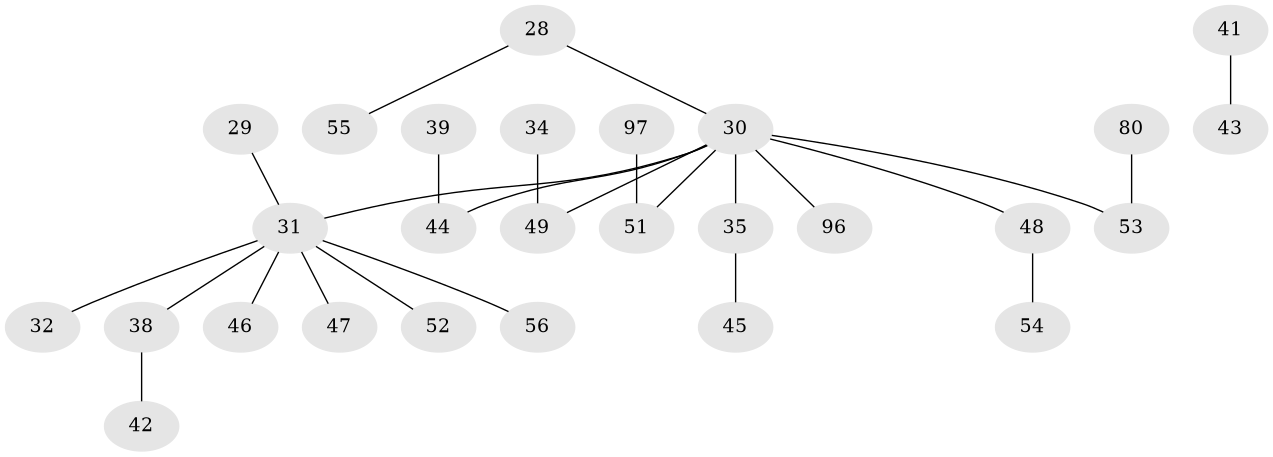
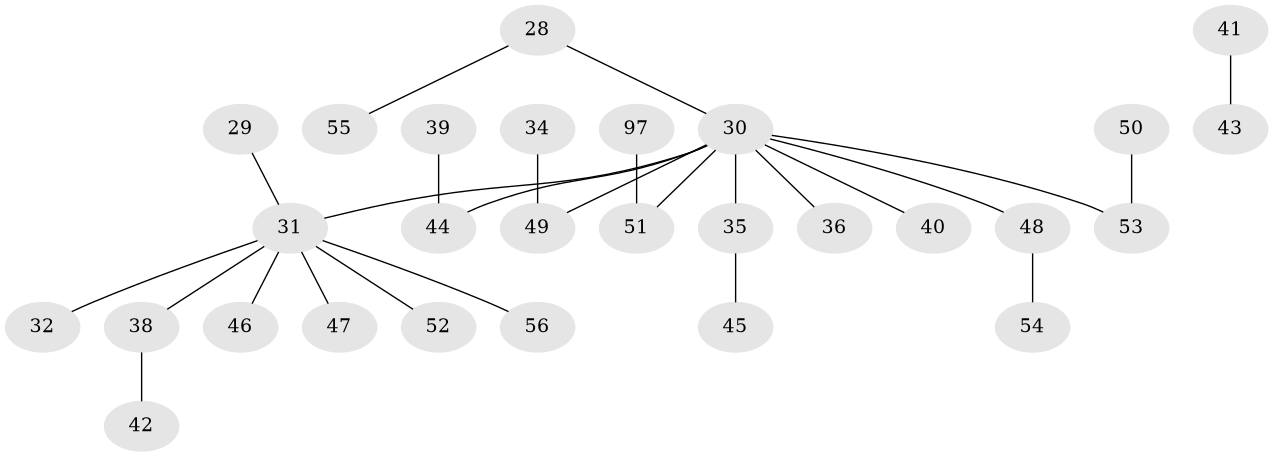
node "80": label "80" -> "50"
node "96": label "96" -> "36"
node "40": added
